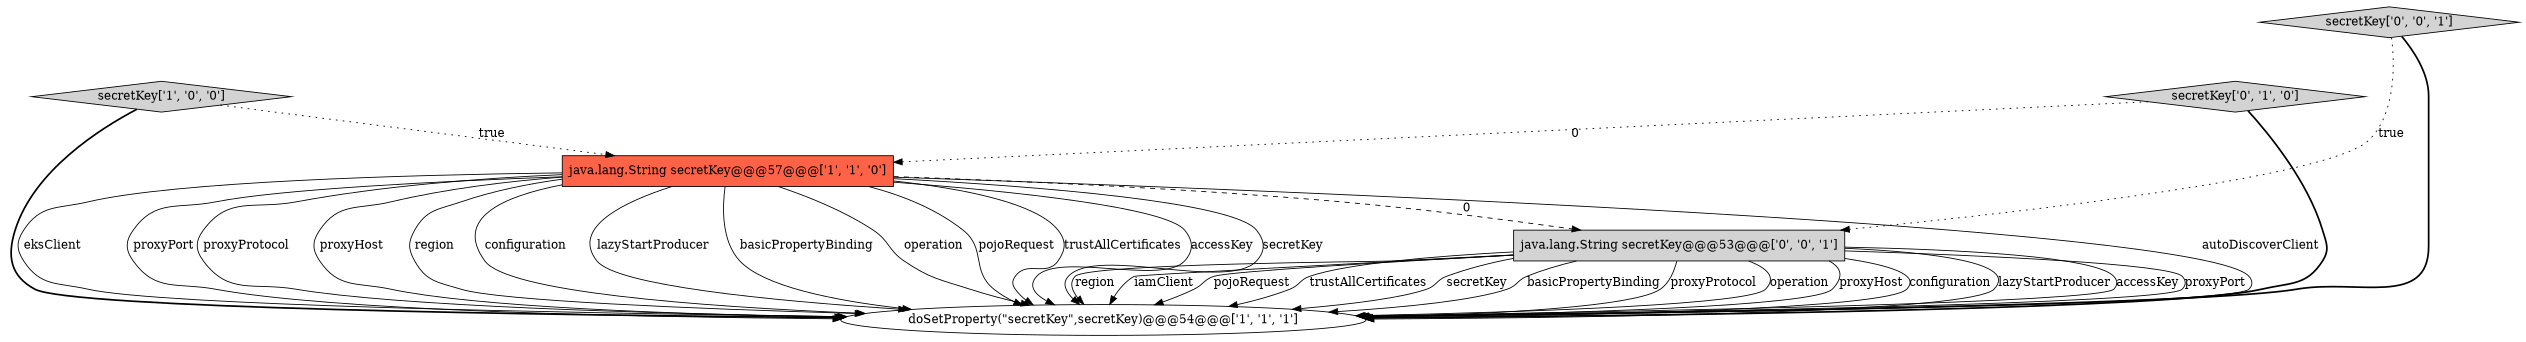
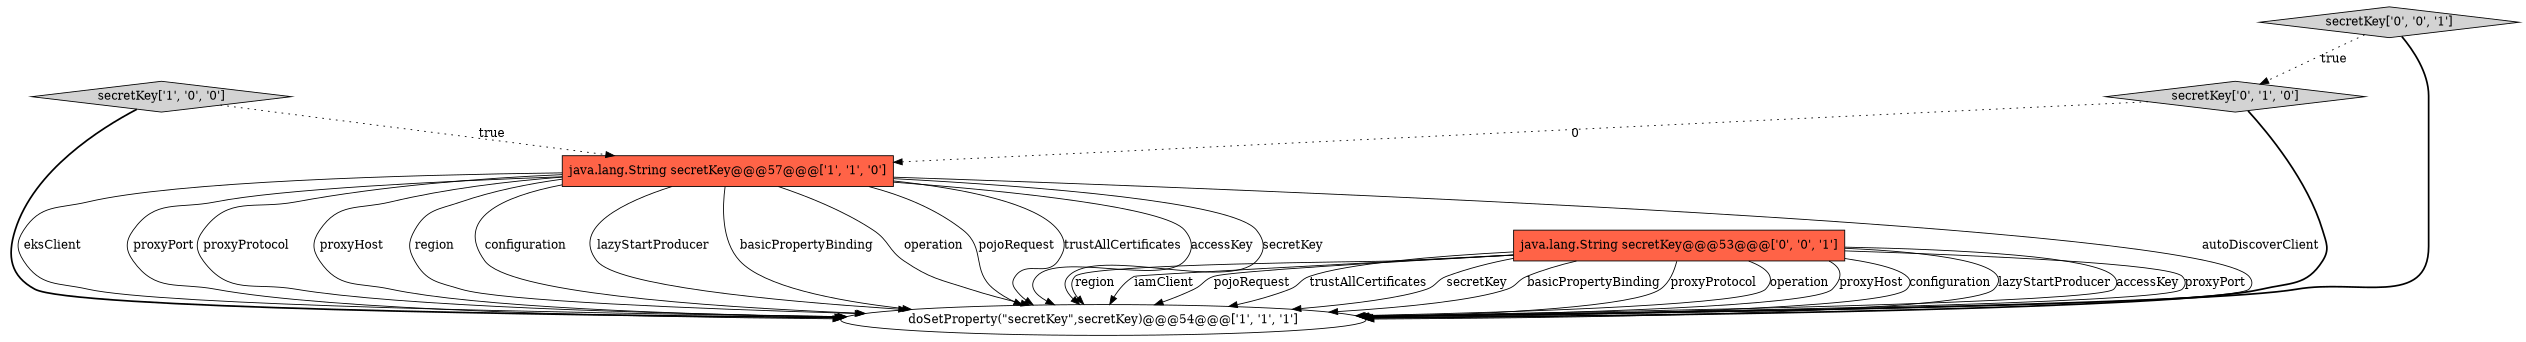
edge "secretKey['0', '0', '1']" -> "java.lang.String secretKey@@@53@@@['0', '0', '1']": now "secretKey['0', '0', '1']" -> "secretKey['0', '1', '0']"
edge "java.lang.String secretKey@@@57@@@['1', '1', '0']" -> "java.lang.String secretKey@@@53@@@['0', '0', '1']": removed, label "0"
node "java.lang.String secretKey@@@53@@@['0', '0', '1']": fillcolor lightgray -> tomato
